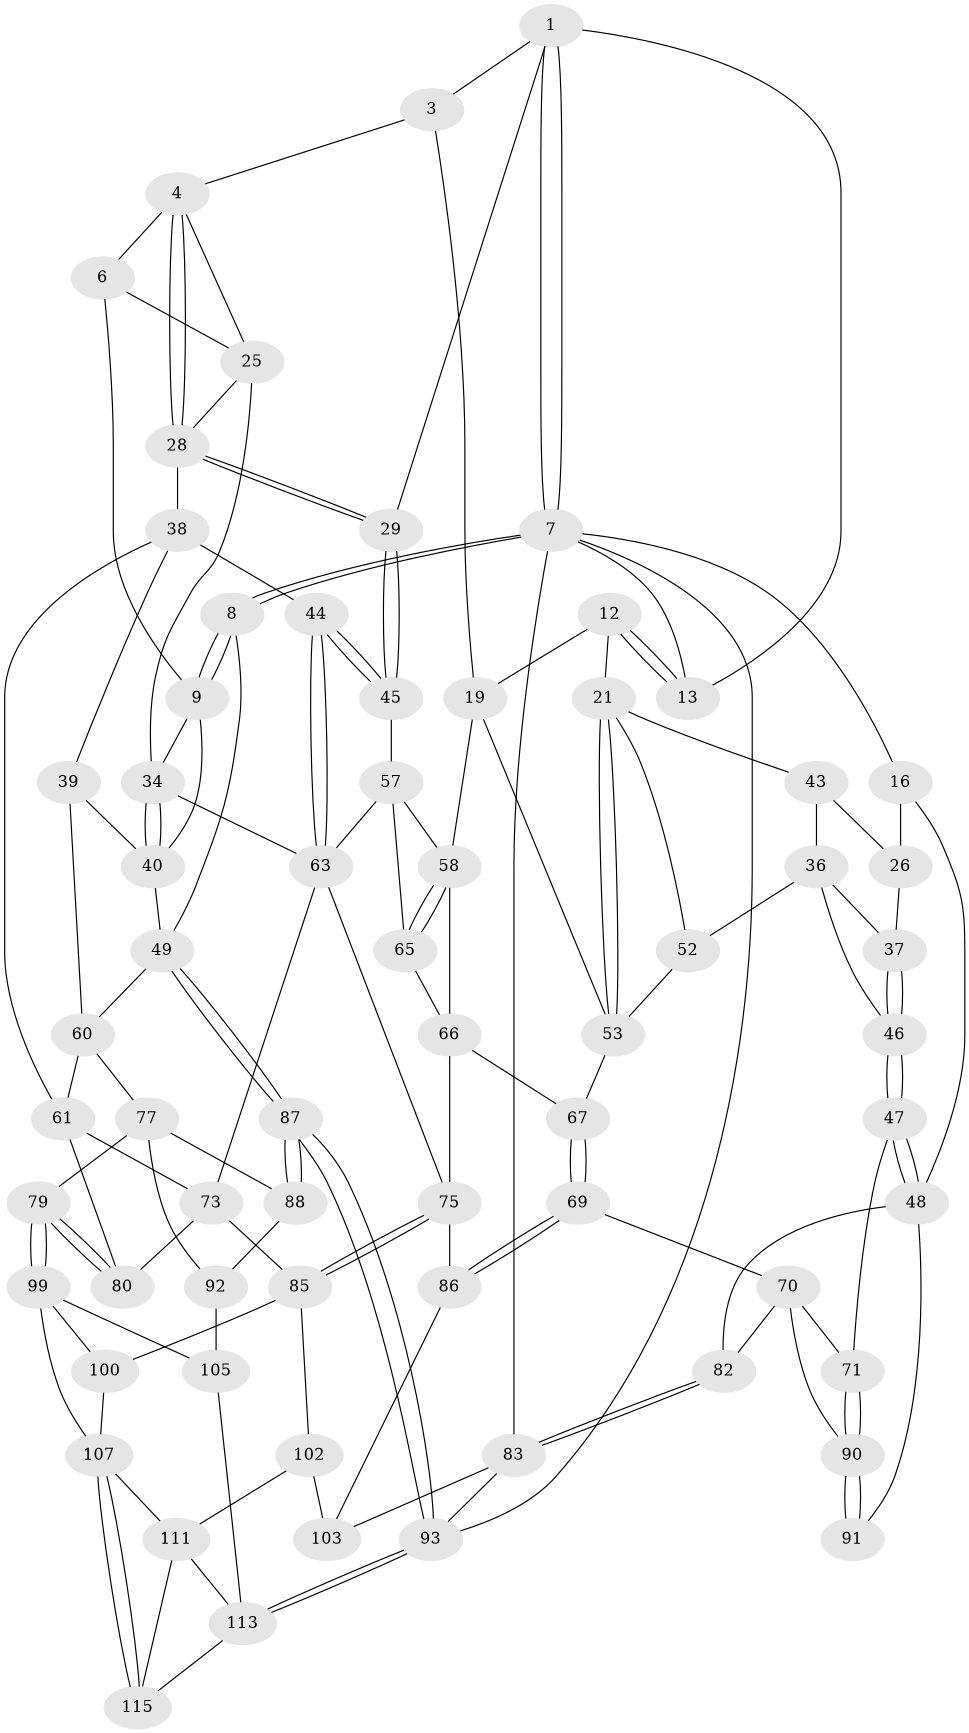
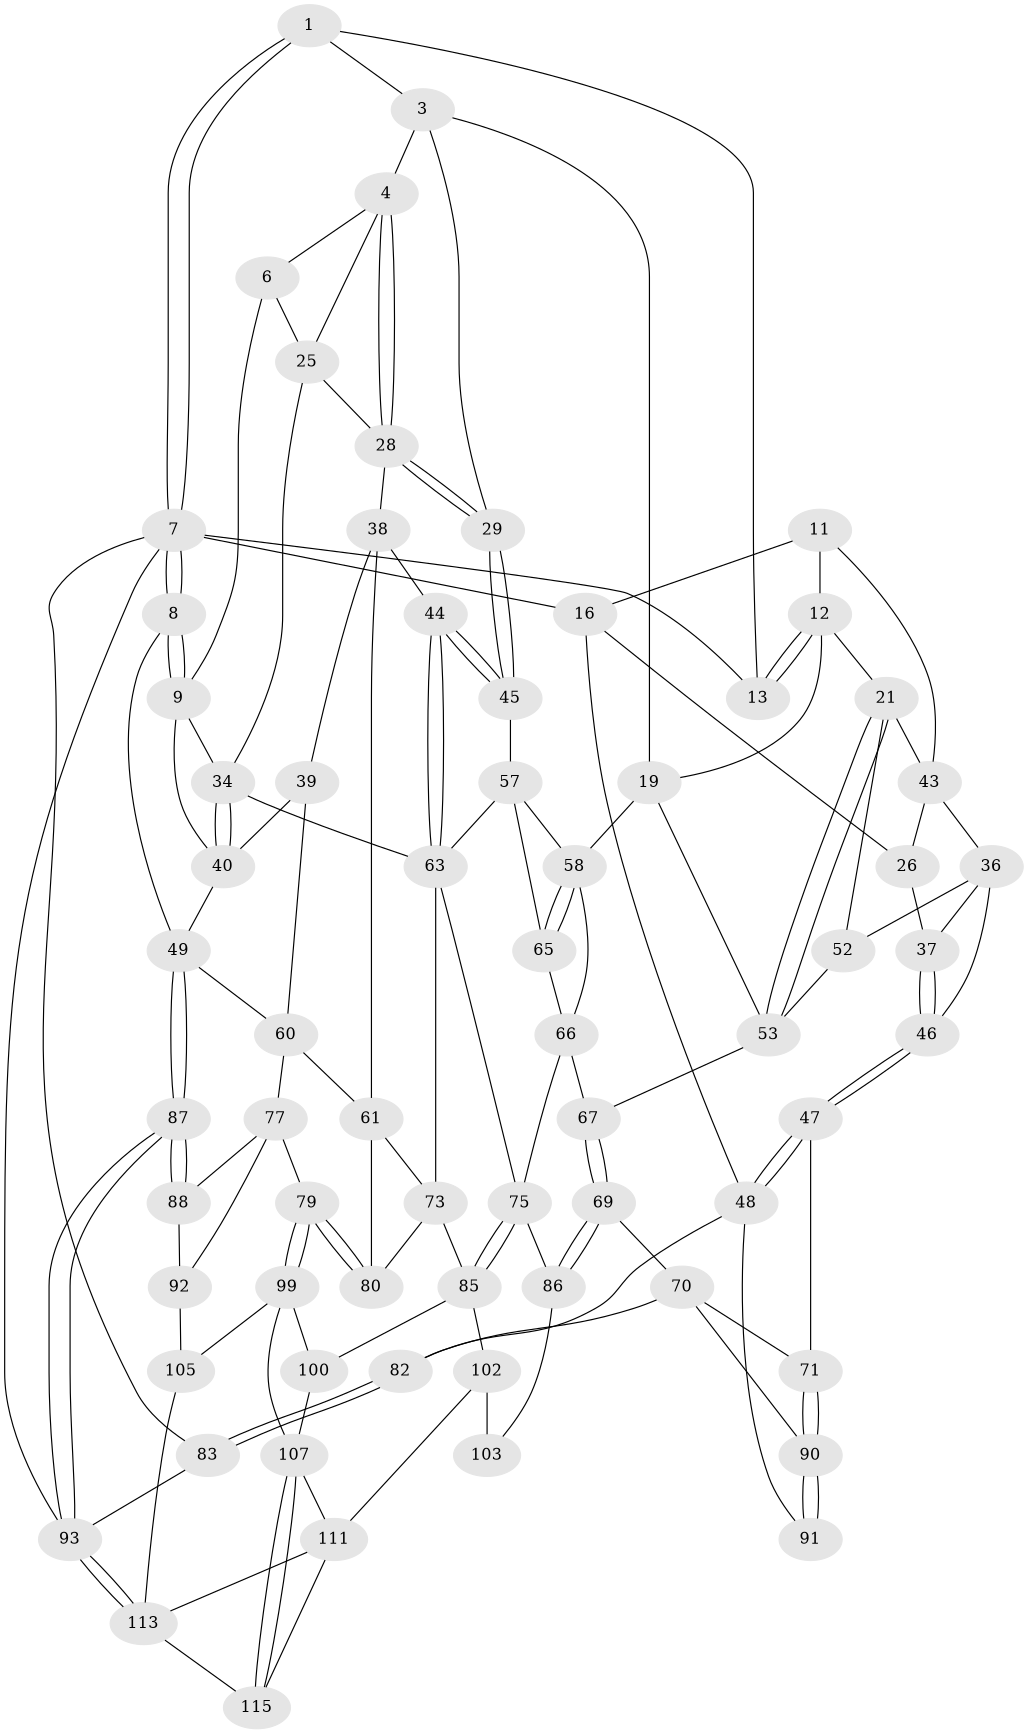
edge "1" -- "29": now "3" -- "29"
node "11": added
edge "83" -- "103": removed
